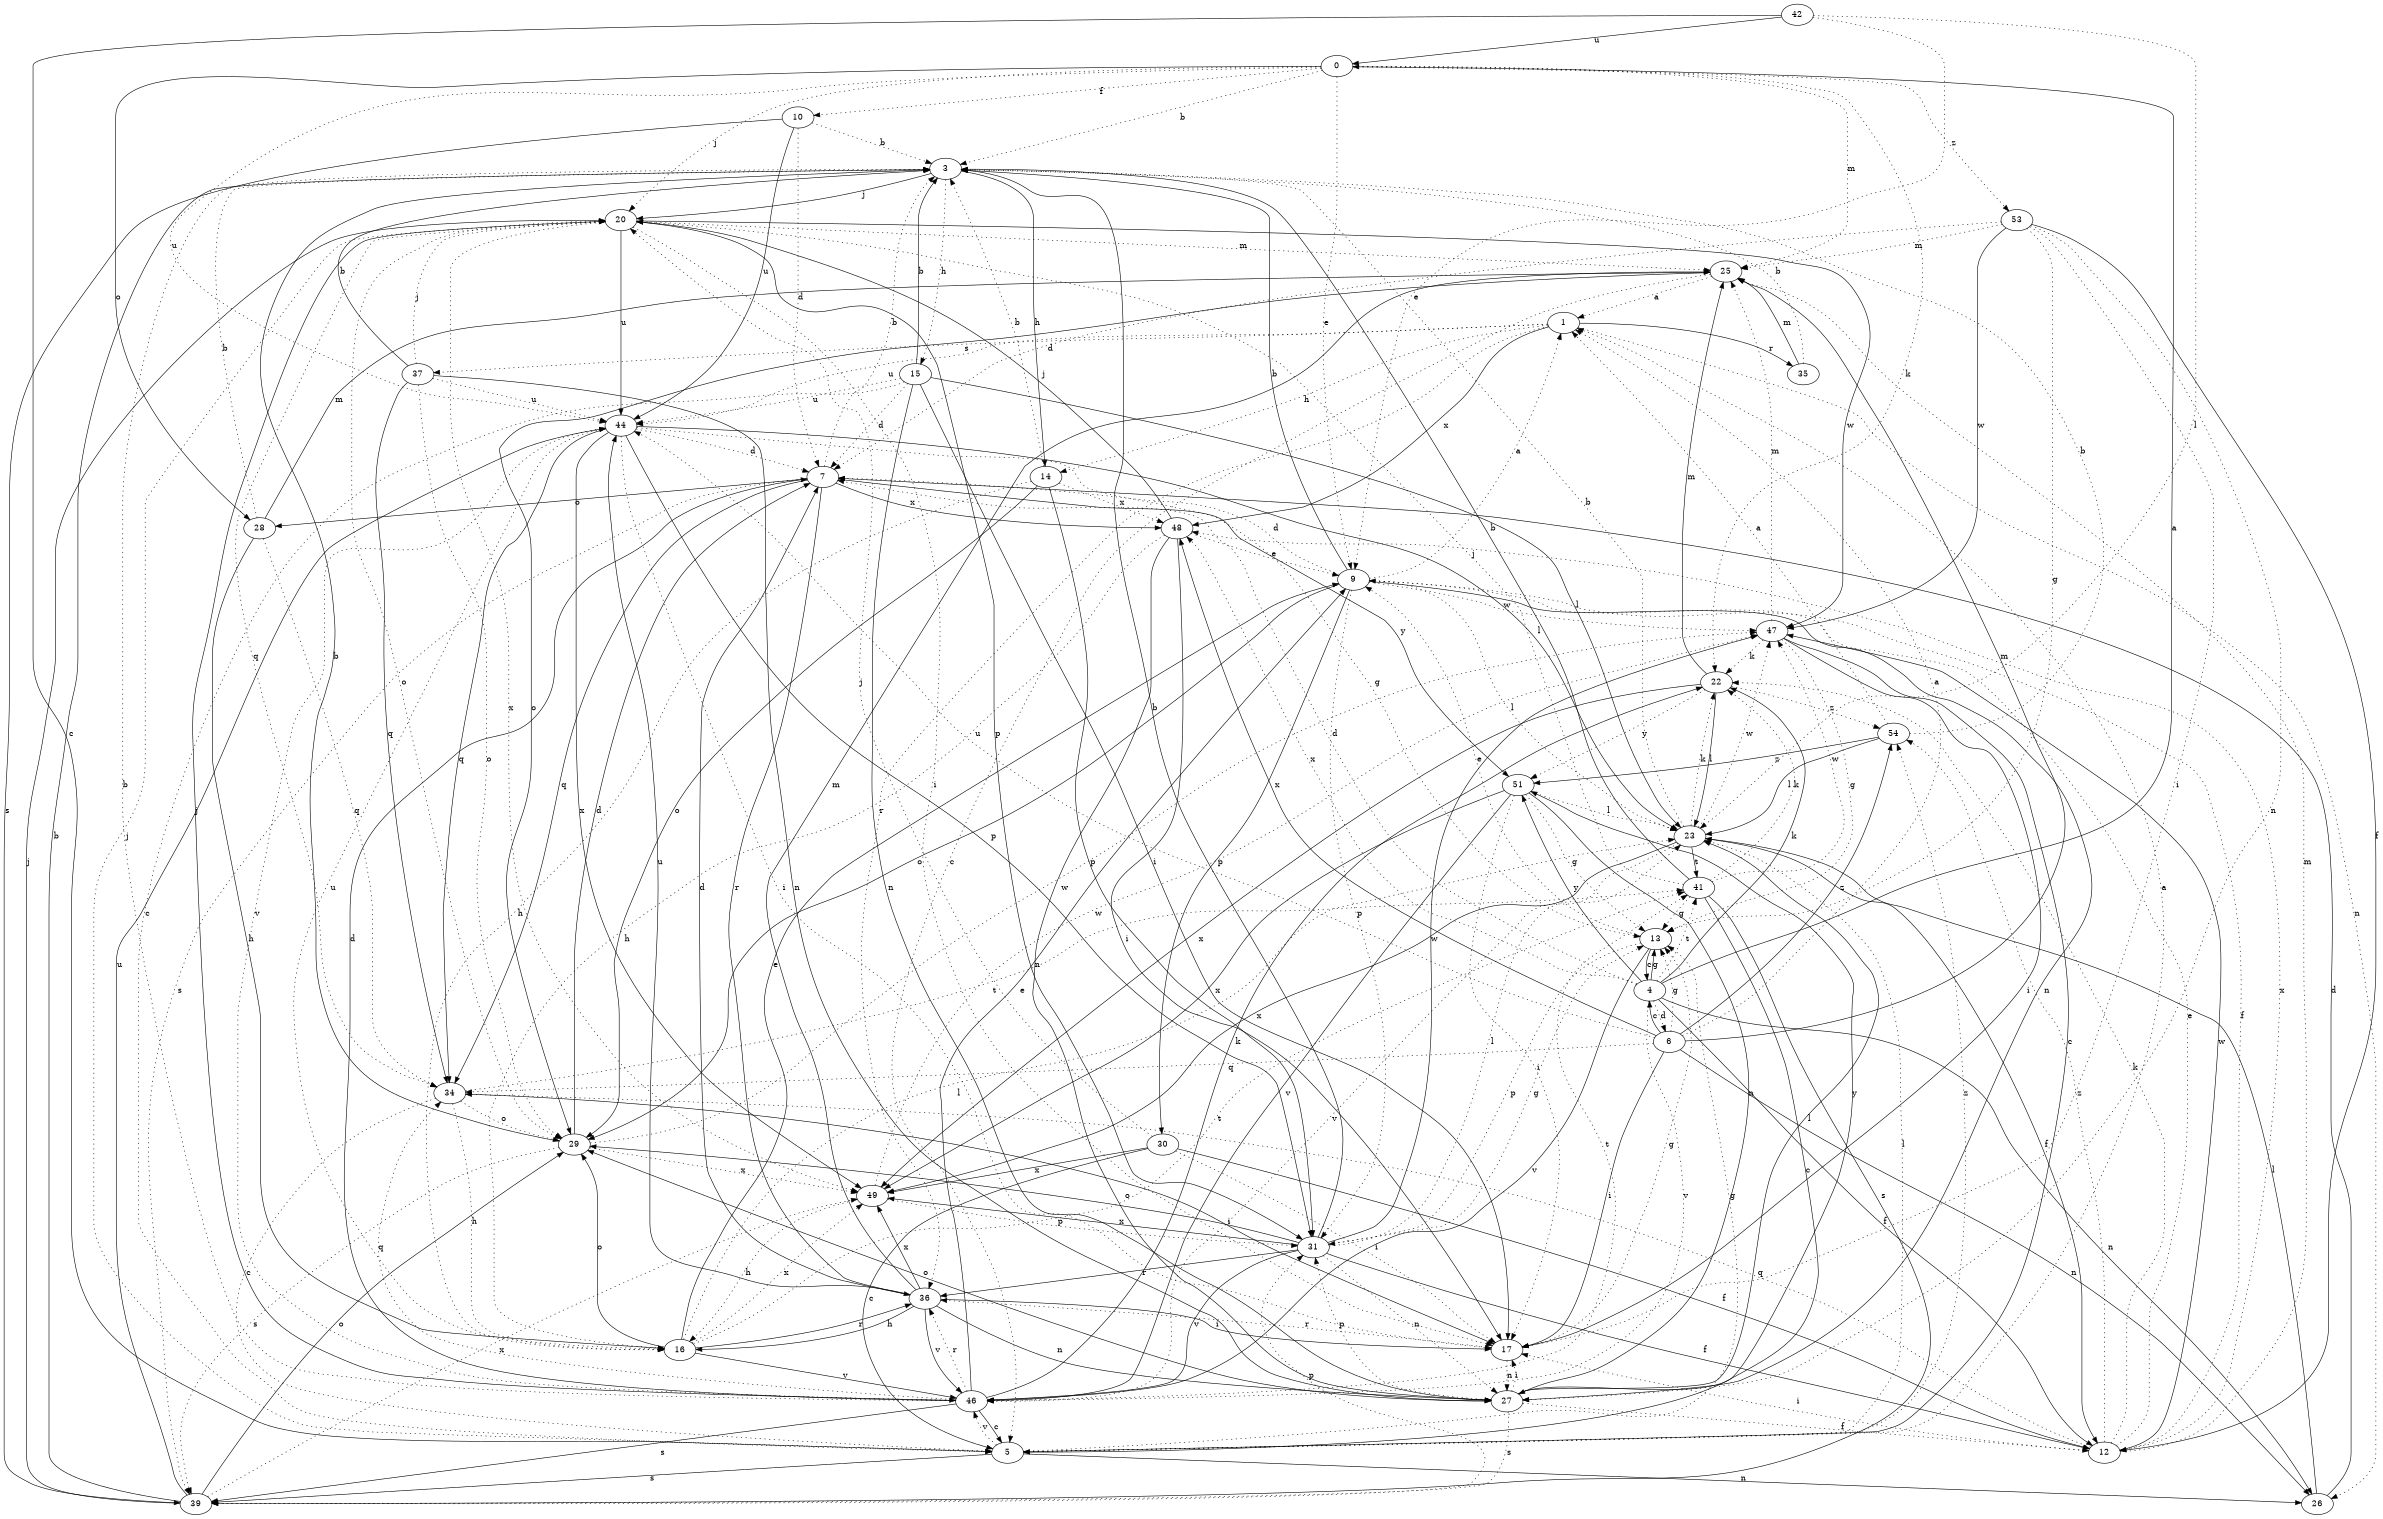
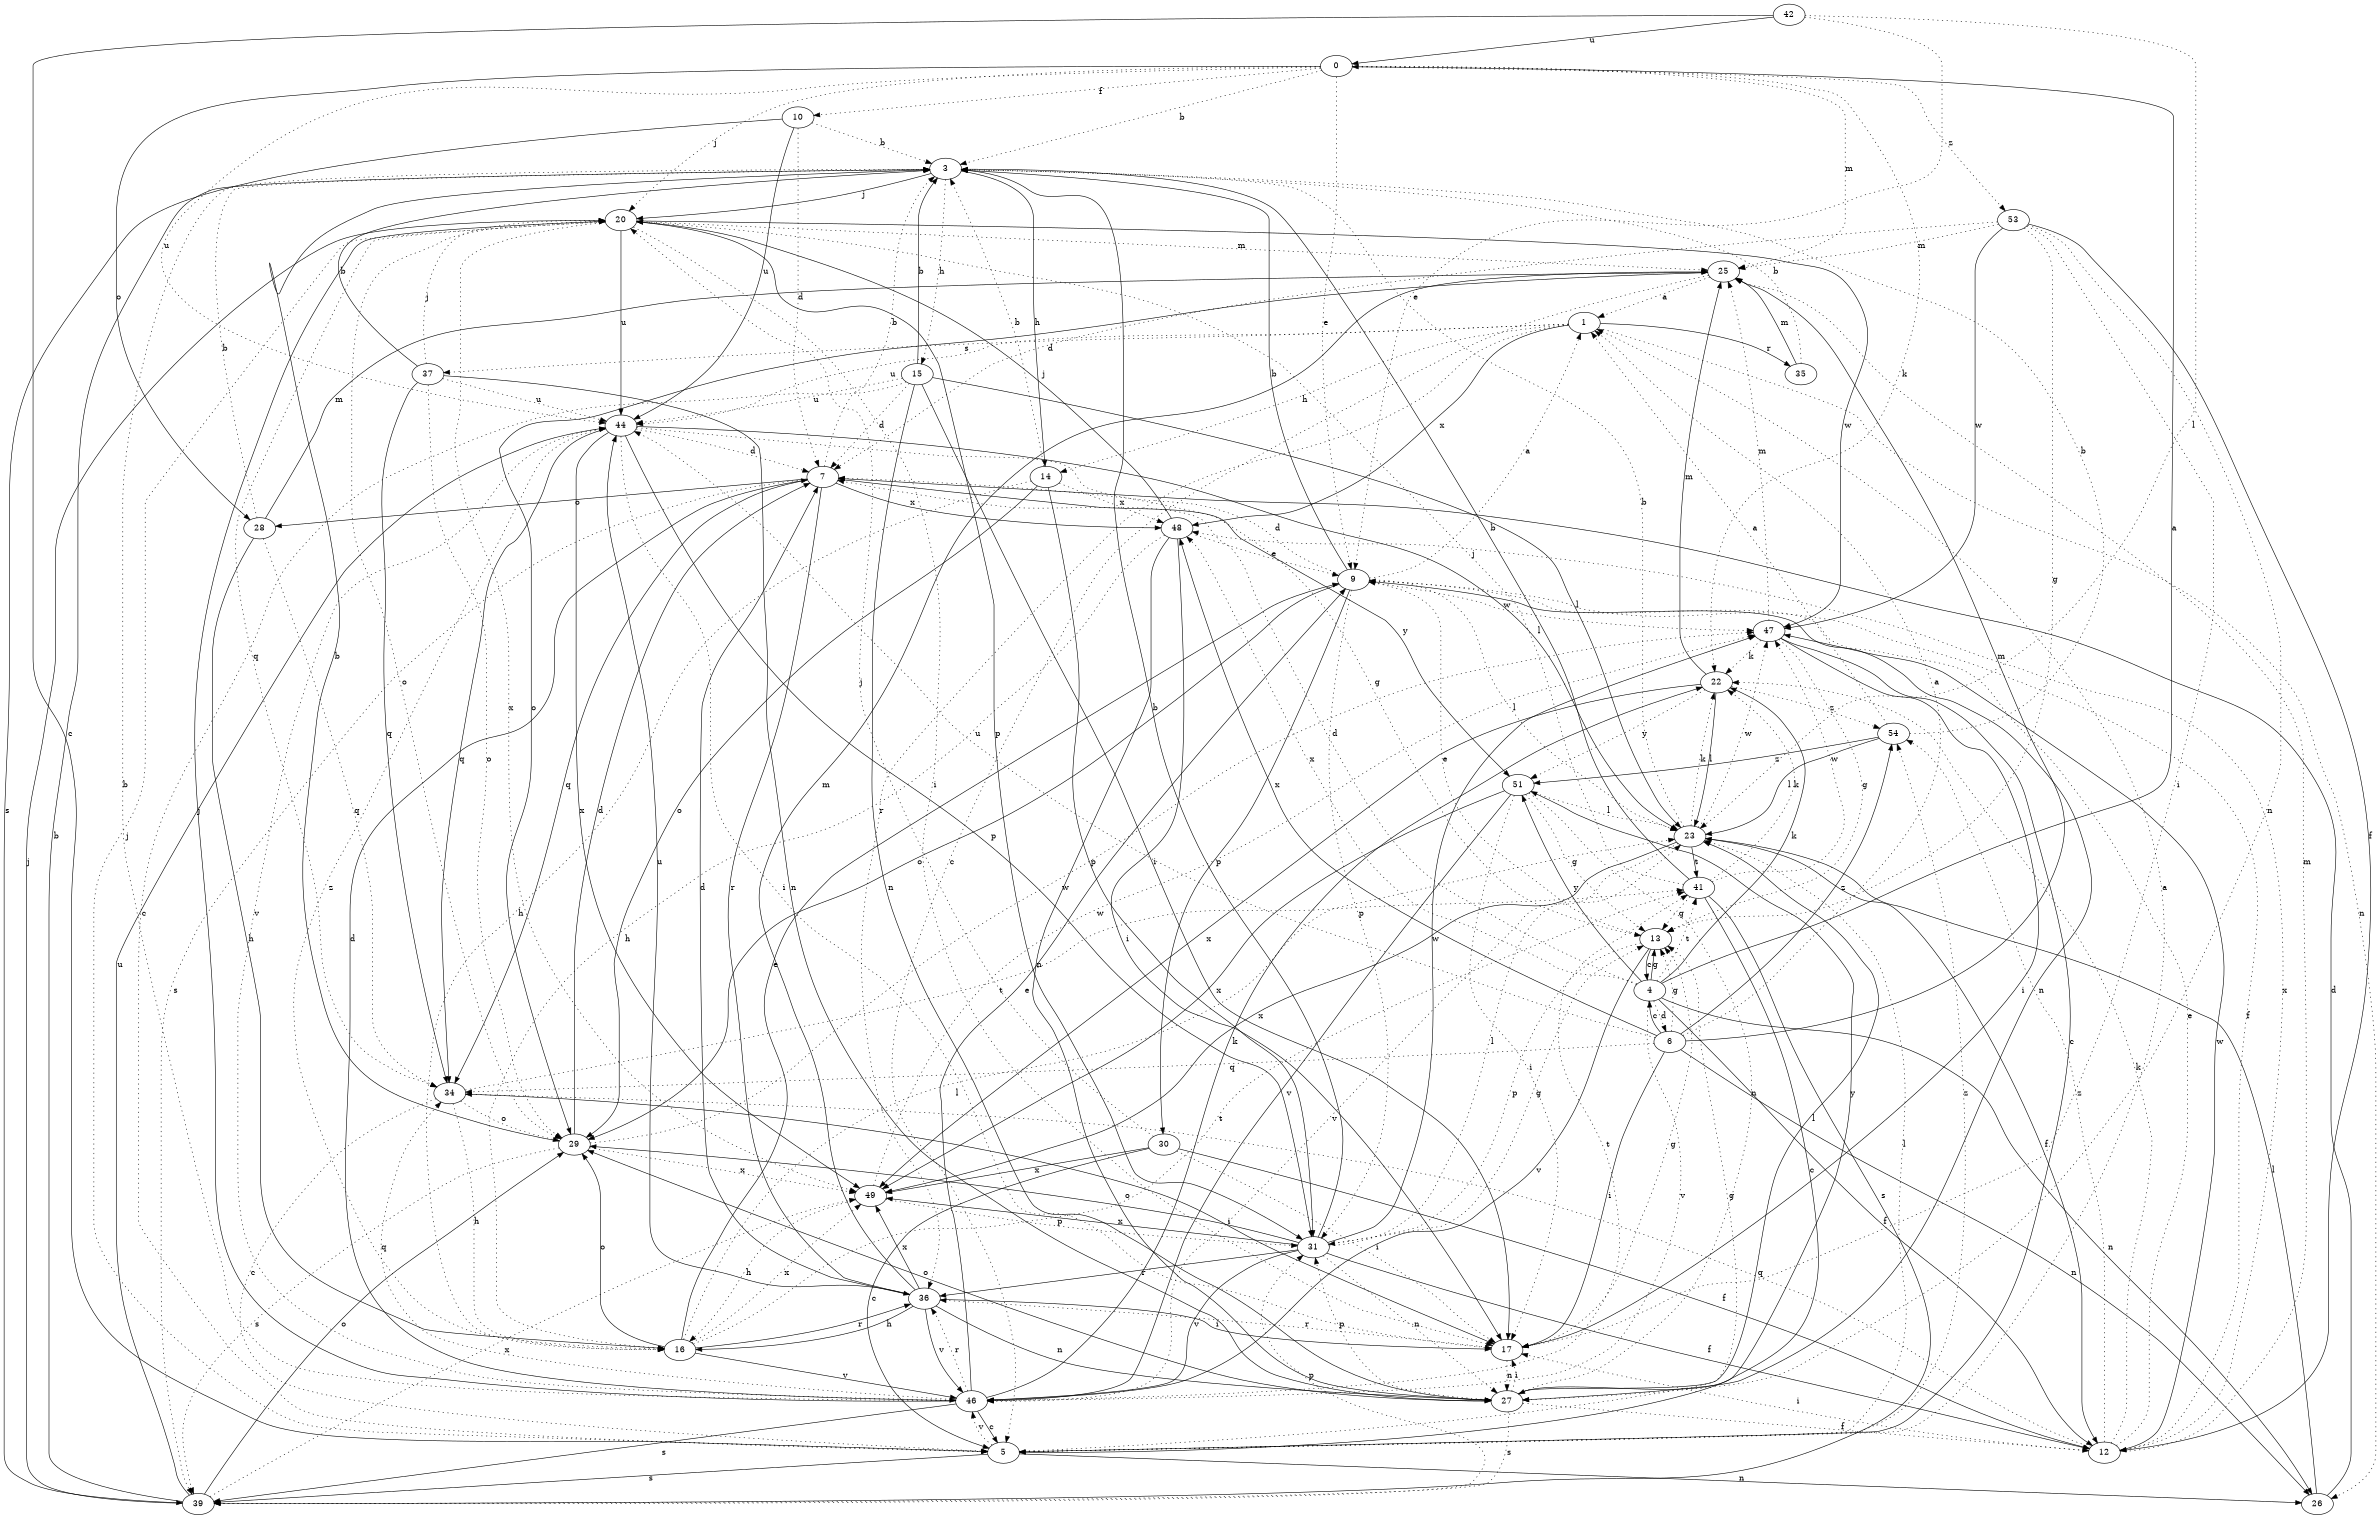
edge "16" -> "44": label "u" -> "z"
edge "51" -> "27": style solid -> dotted
